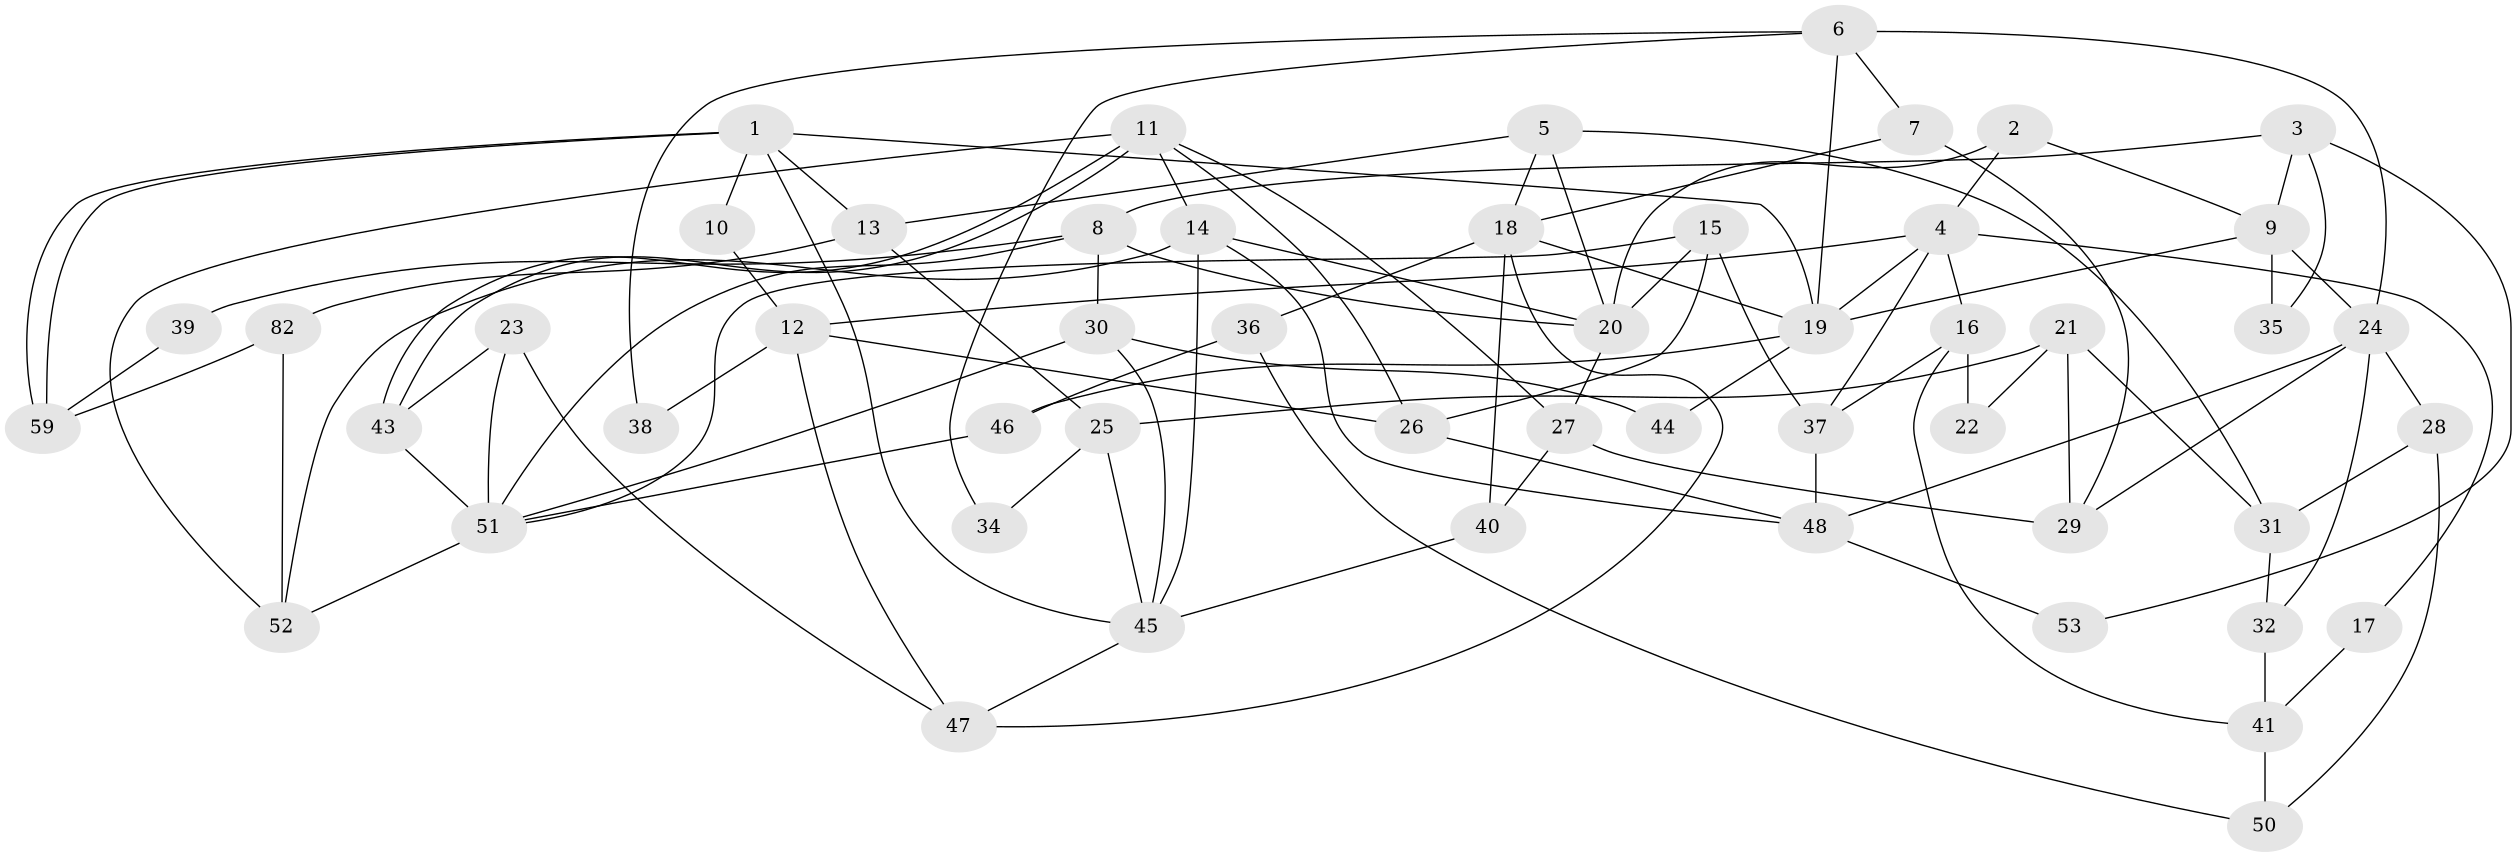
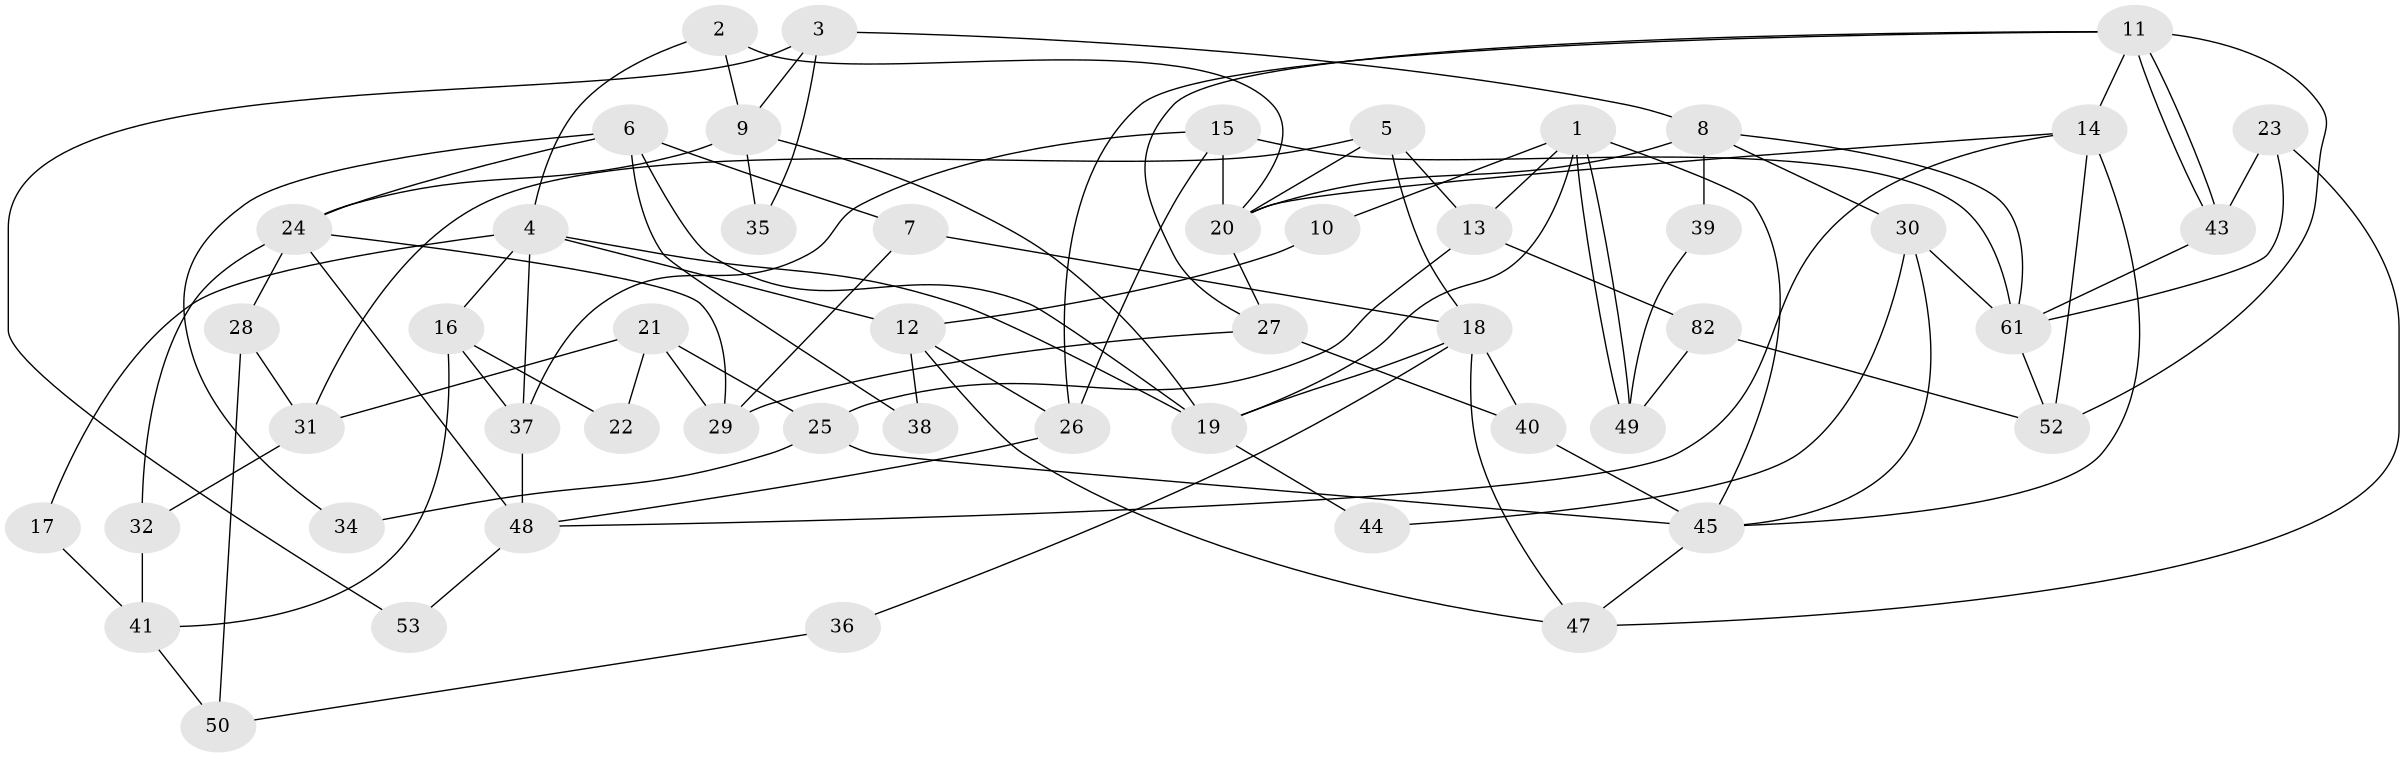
node "59": label "59" -> "49"
node "46": removed
node "51": label "51" -> "61"
